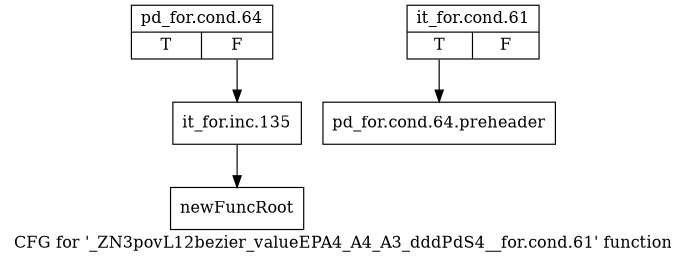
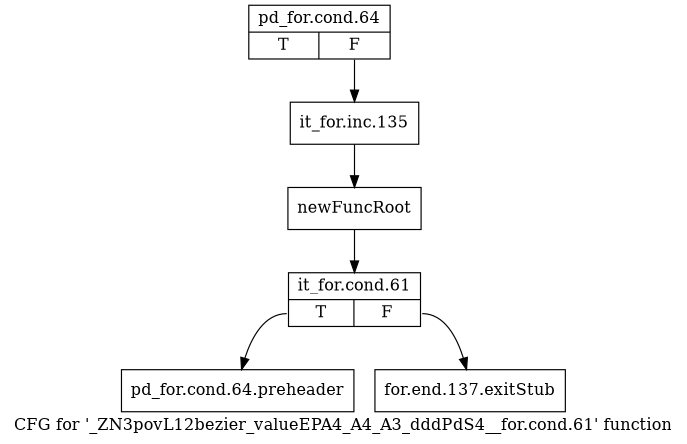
edge "newFuncRoot" -> "it_for.cond.61": added
node "for.end.137.exitStub": added
